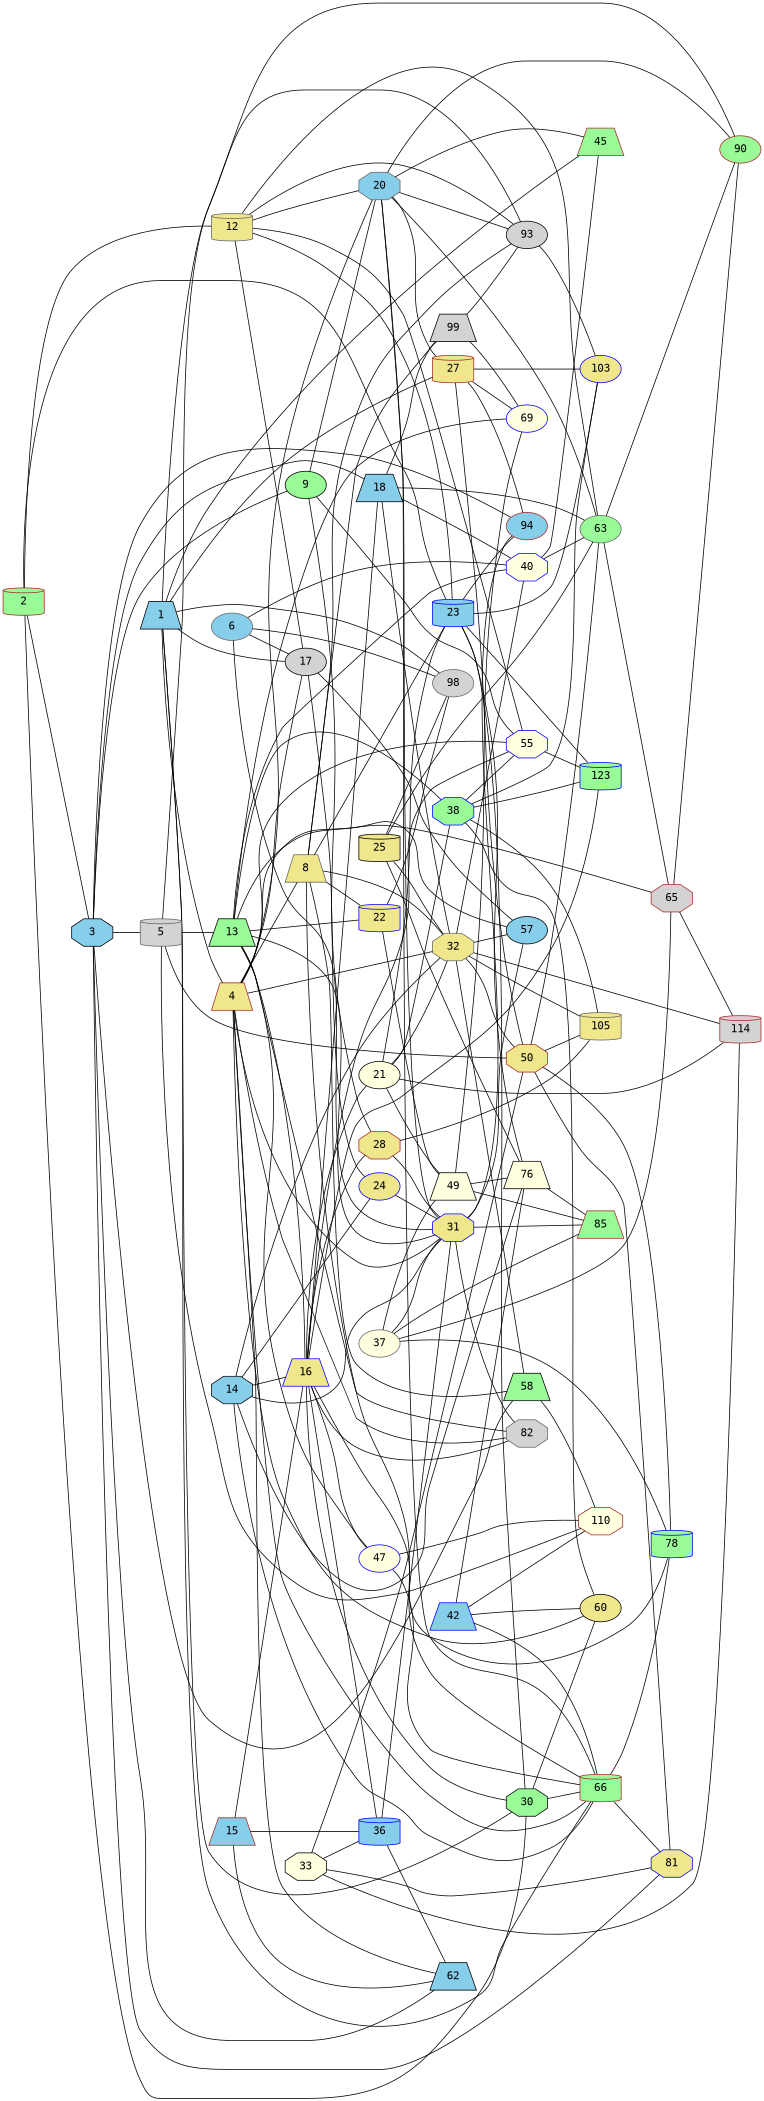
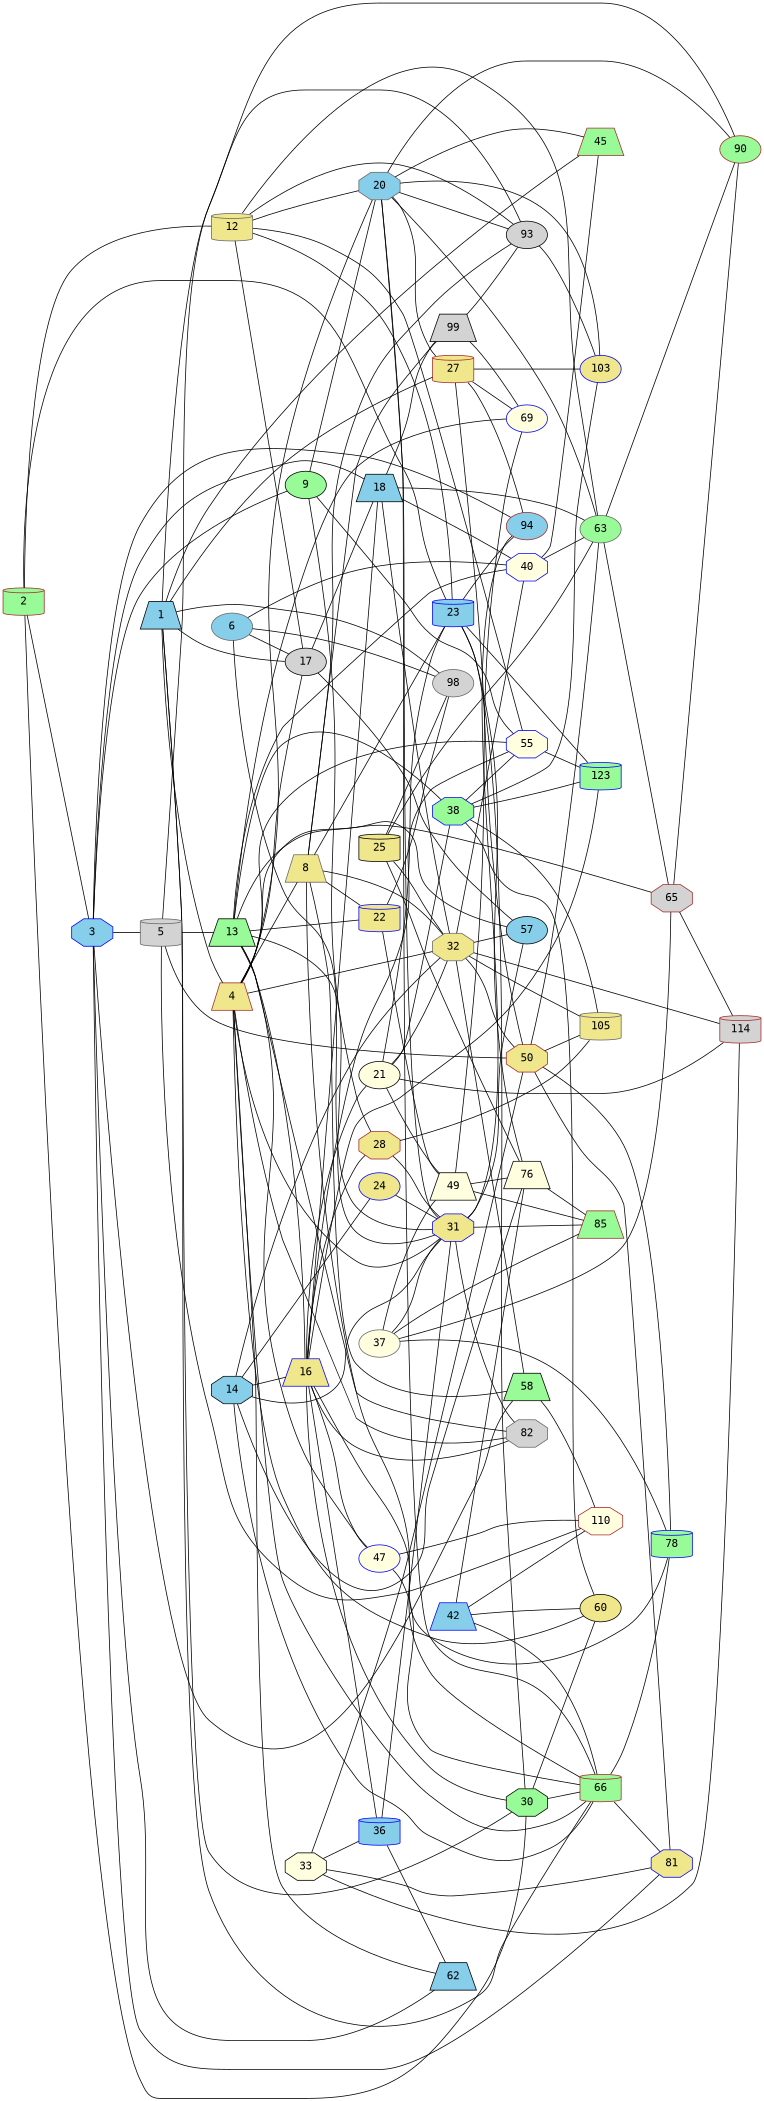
edge "103" -- "23": now "103" -- "20"
edge "17" -- "24": now "17" -- "18"
node "3": color black -> blue
node "15": removed
